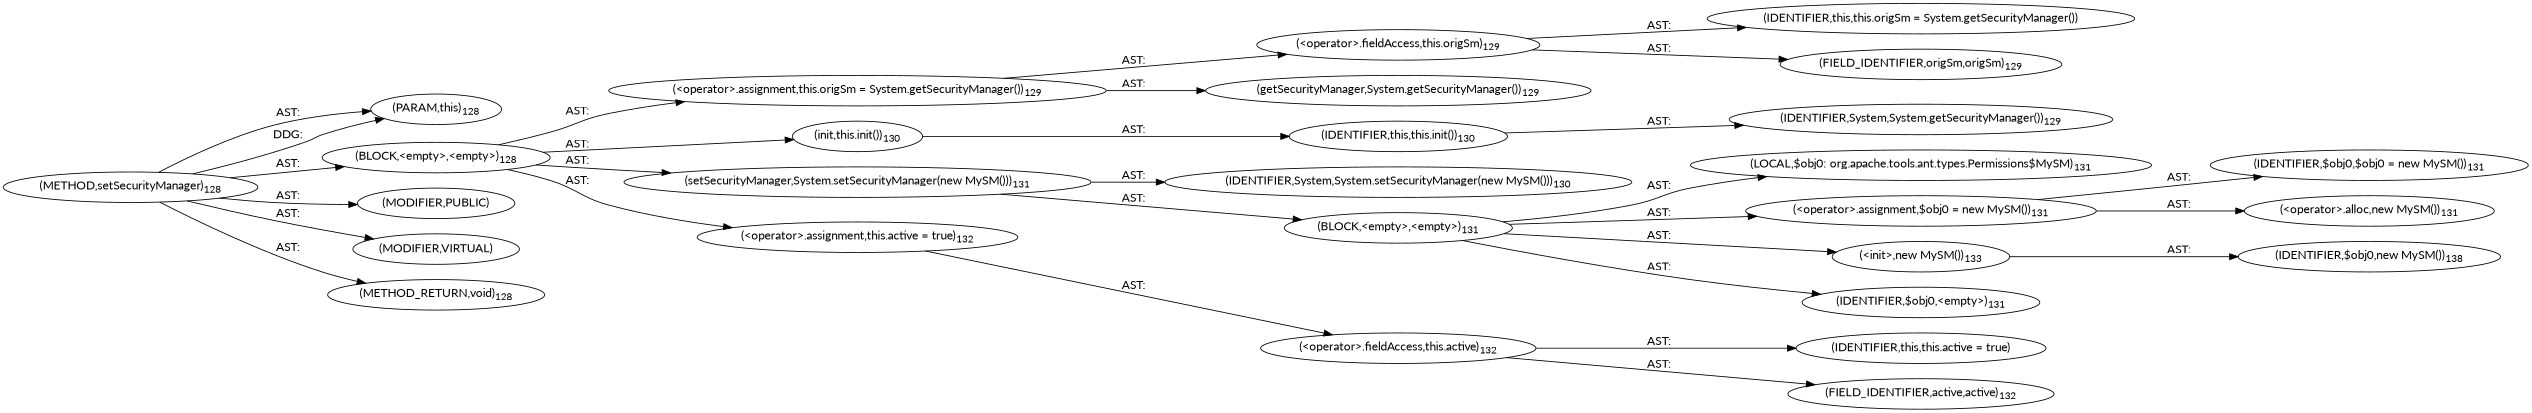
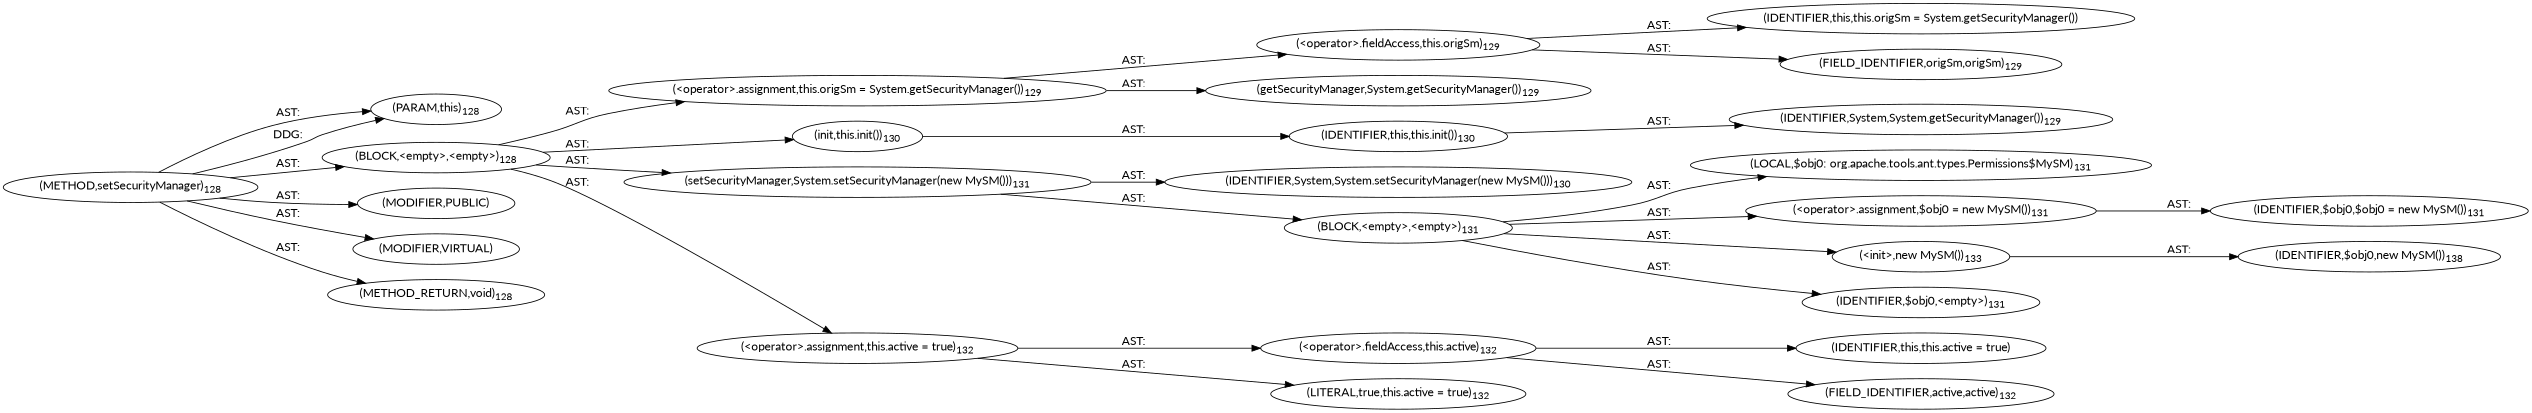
node "(<operator>.alloc,new MySM())": removed
node "(LITERAL,true,this.active = true)": added
